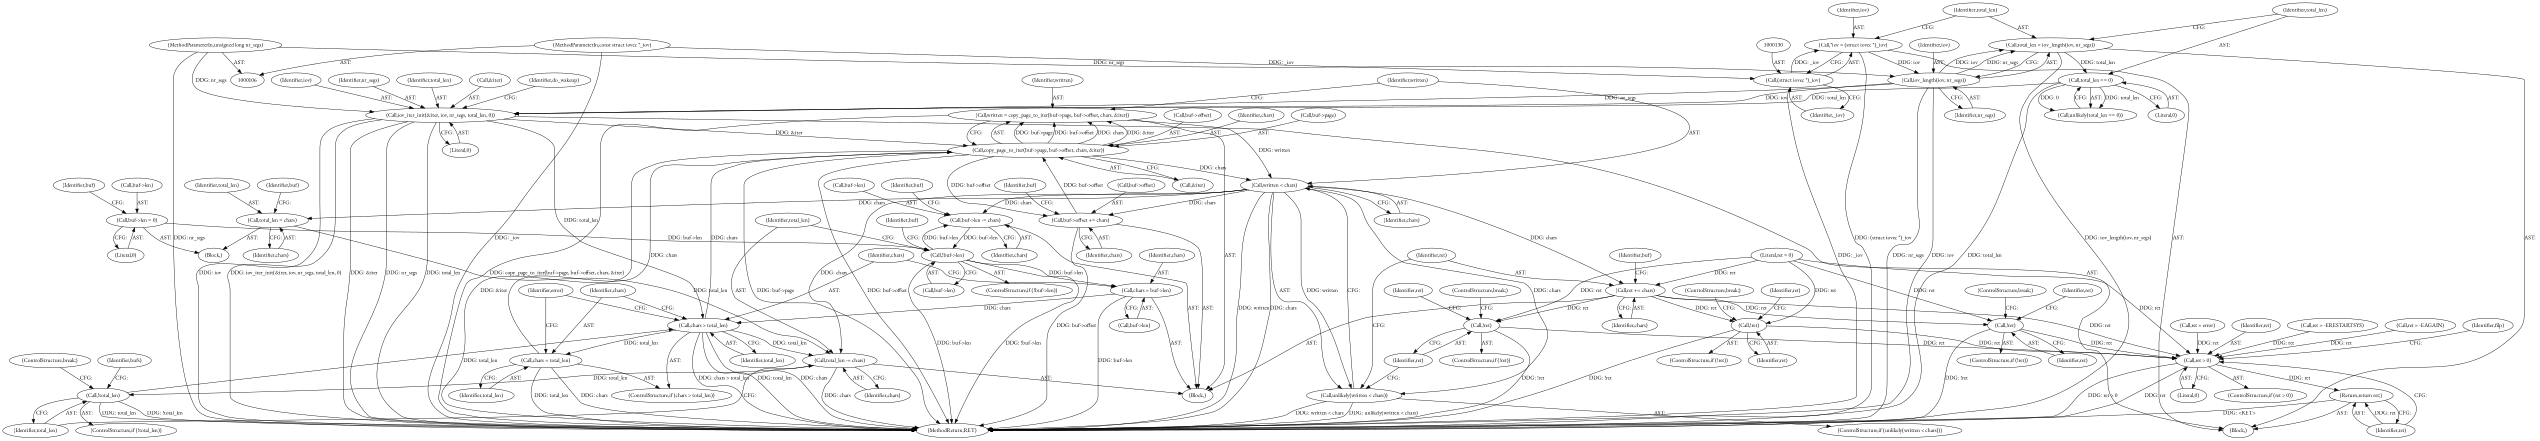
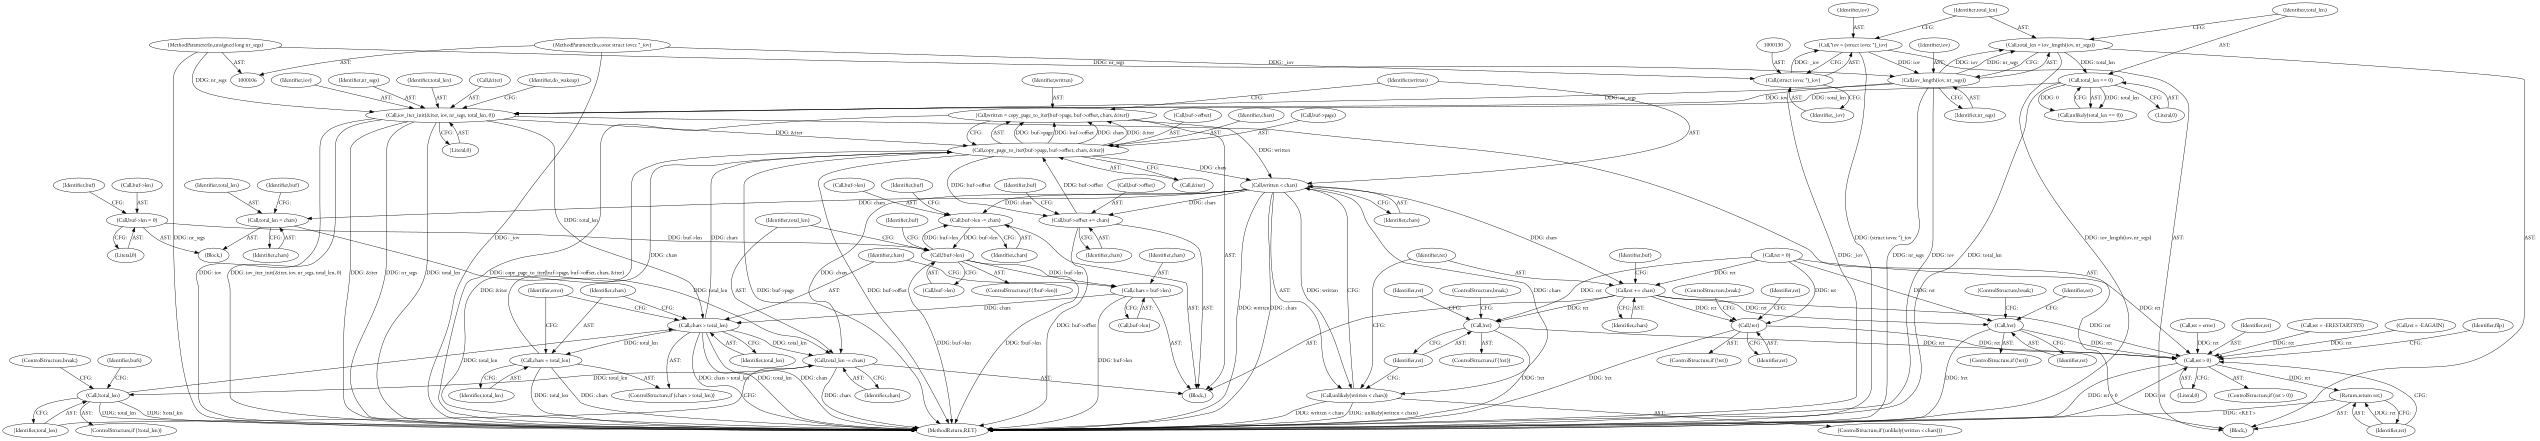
node "(Literal,ret = 0)": label "(Literal,ret = 0)" -> "(Call,ret = 0)"
